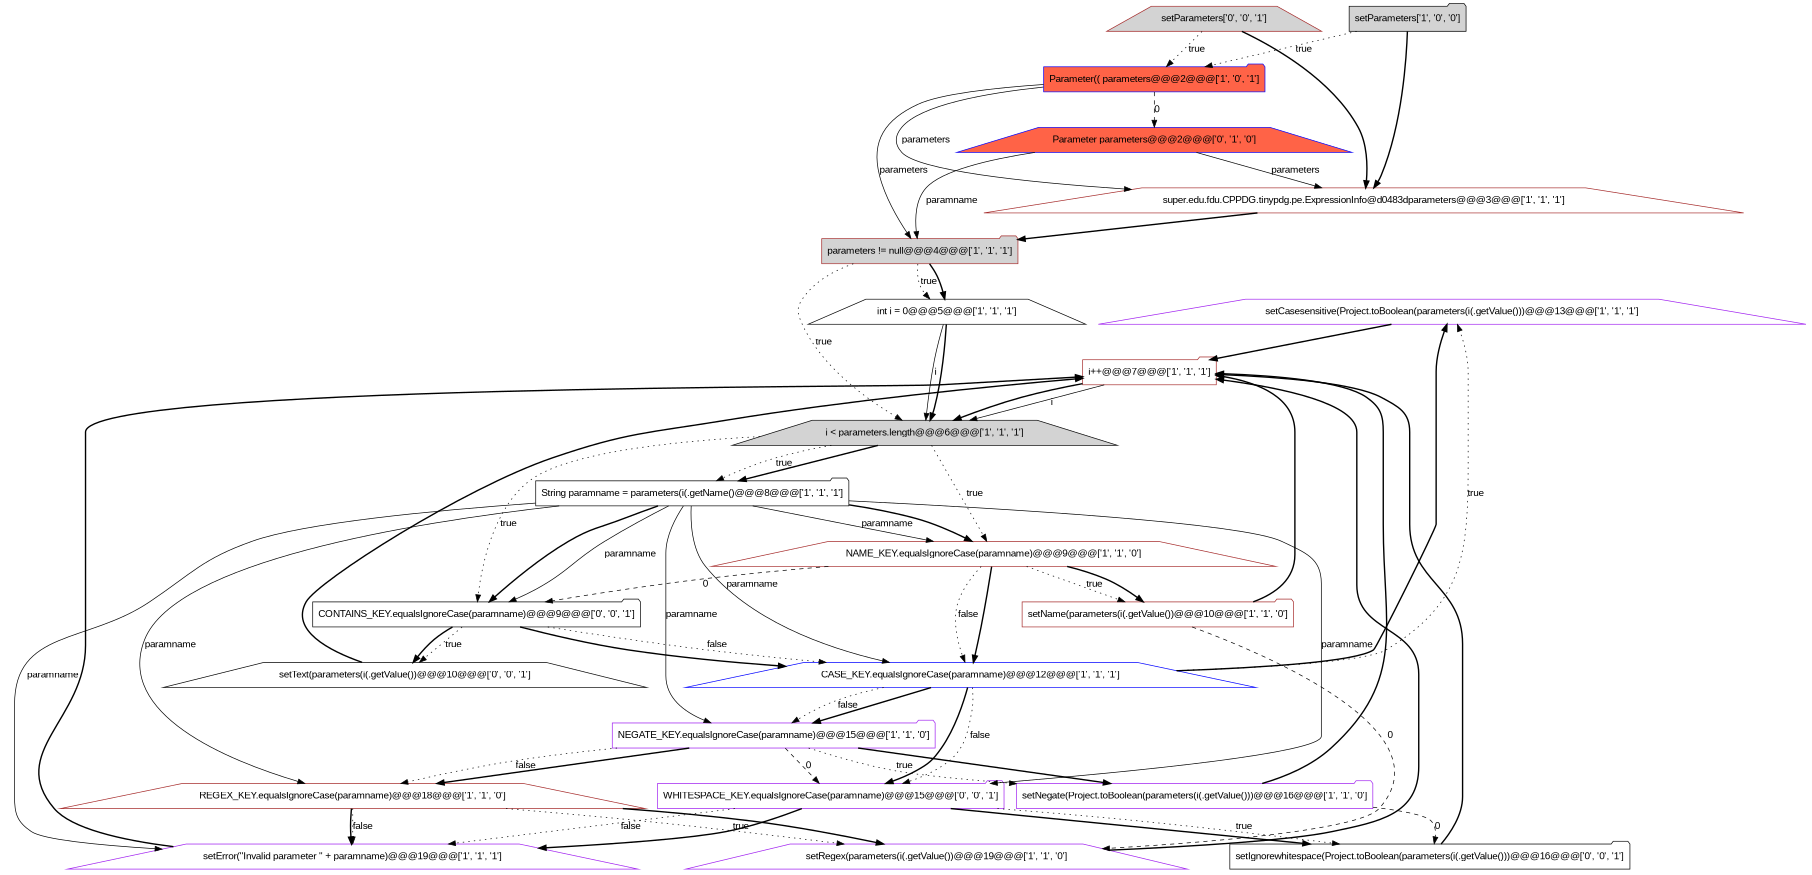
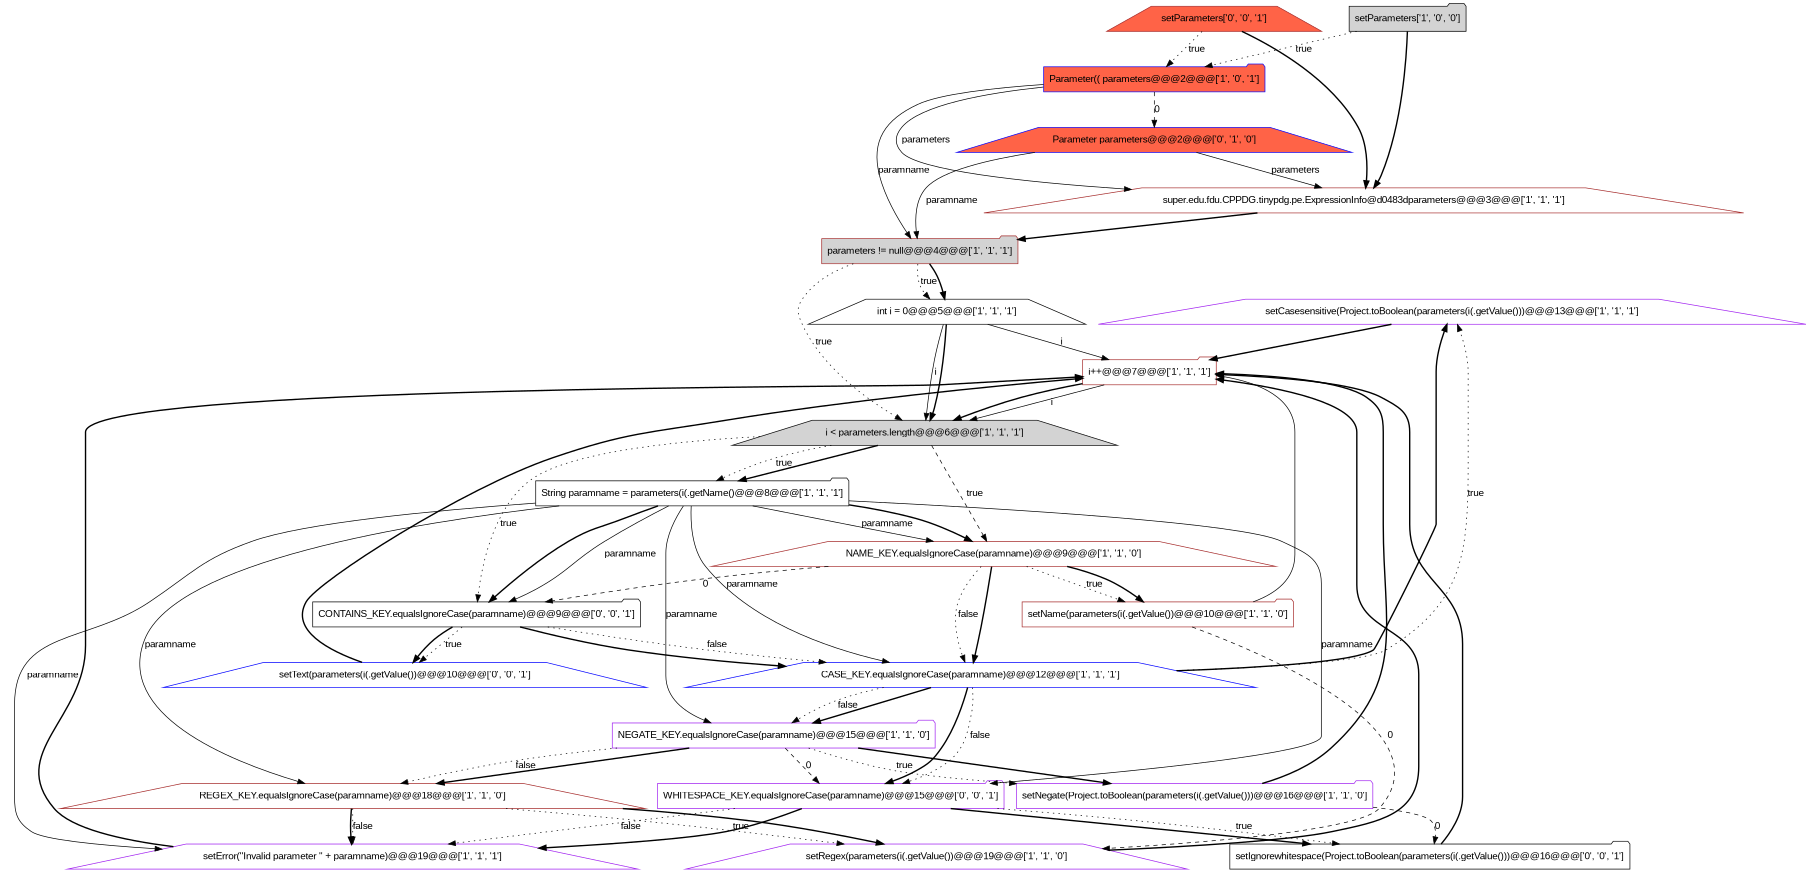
node "setParameters['0', '0', '1']": fillcolor lightgray -> tomato
edge "Parameter(( parameters@@@2@@@['1', '0', '1']" -> "parameters != null@@@4@@@['1', '1', '1']": label "parameters" -> "paramname"
edge "int i = 0@@@5@@@['1', '1', '1']" -> "i++@@@7@@@['1', '1', '1']": added, label "i"
edge "setName(parameters(i(.getValue())@@@10@@@['1', '1', '0']" -> "i++@@@7@@@['1', '1', '1']": style bold -> solid
edge "i < parameters.length@@@6@@@['1', '1', '1']" -> "NAME_KEY.equalsIgnoreCase(paramname)@@@9@@@['1', '1', '0']": style dotted -> dashed
node "setText(parameters(i(.getValue())@@@10@@@['0', '0', '1']": color black -> blue
